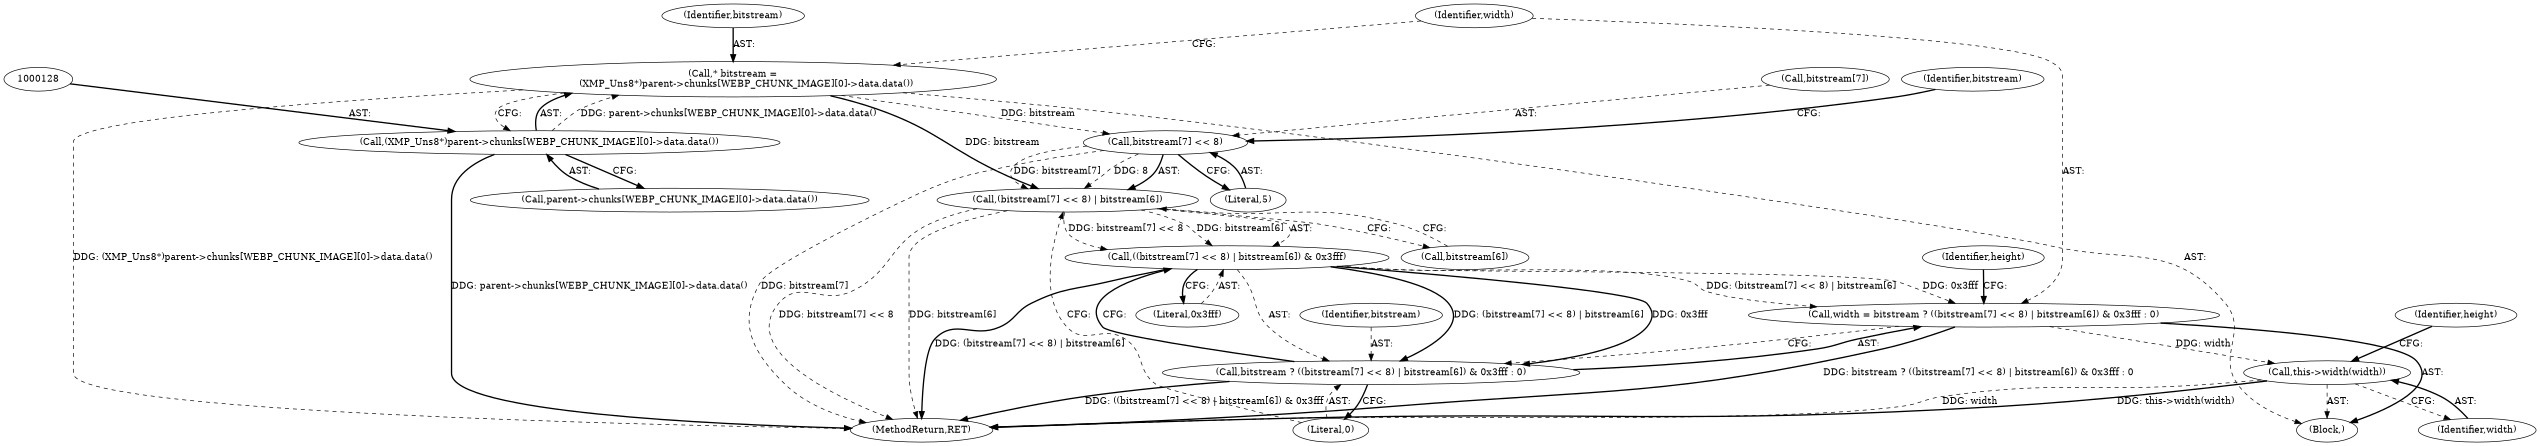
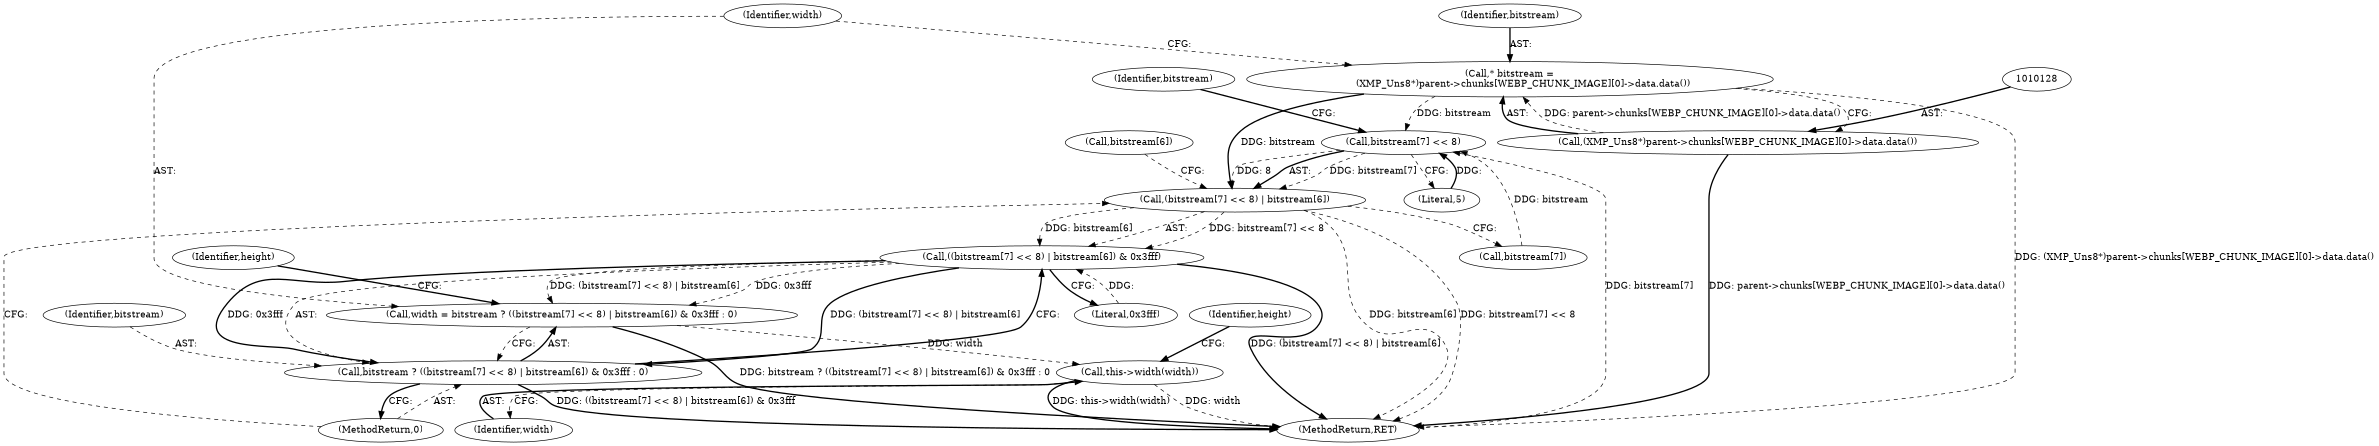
node "1000128": label "1000128" -> "1010128"
edge "(Call,bitstream[7])" -> "(Call,bitstream[7] << 8)": label "AST: " -> "DDG: bitstream"
edge "(Literal,5)" -> "(Call,bitstream[7] << 8)": label "AST: " -> "DDG: "
edge "(Call,bitstream[7] << 8)" -> "(Literal,5)": style bold -> dashed
node "(Call,parent->chunks[WEBP_CHUNK_IMAGE][0]->data.data())": removed
edge "(Call,(bitstream[7] << 8) | bitstream[6])" -> "(Call,bitstream[6])": now "(Call,(bitstream[7] << 8) | bitstream[6])" -> "(Call,bitstream[7])"
edge "(Call,bitstream[7] << 8)" -> "(MethodReturn,RET)": reversed
edge "(Literal,0x3fff)" -> "(Call,((bitstream[7] << 8) | bitstream[6]) & 0x3fff)": label "AST: " -> "DDG: "
node "(Literal,0)": label "(Literal,0)" -> "(MethodReturn,0)"
node "(Block,)": removed
